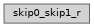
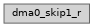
node "skip0_skip1_r": label "skip0_skip1_r" -> "dma0_skip1_r"
